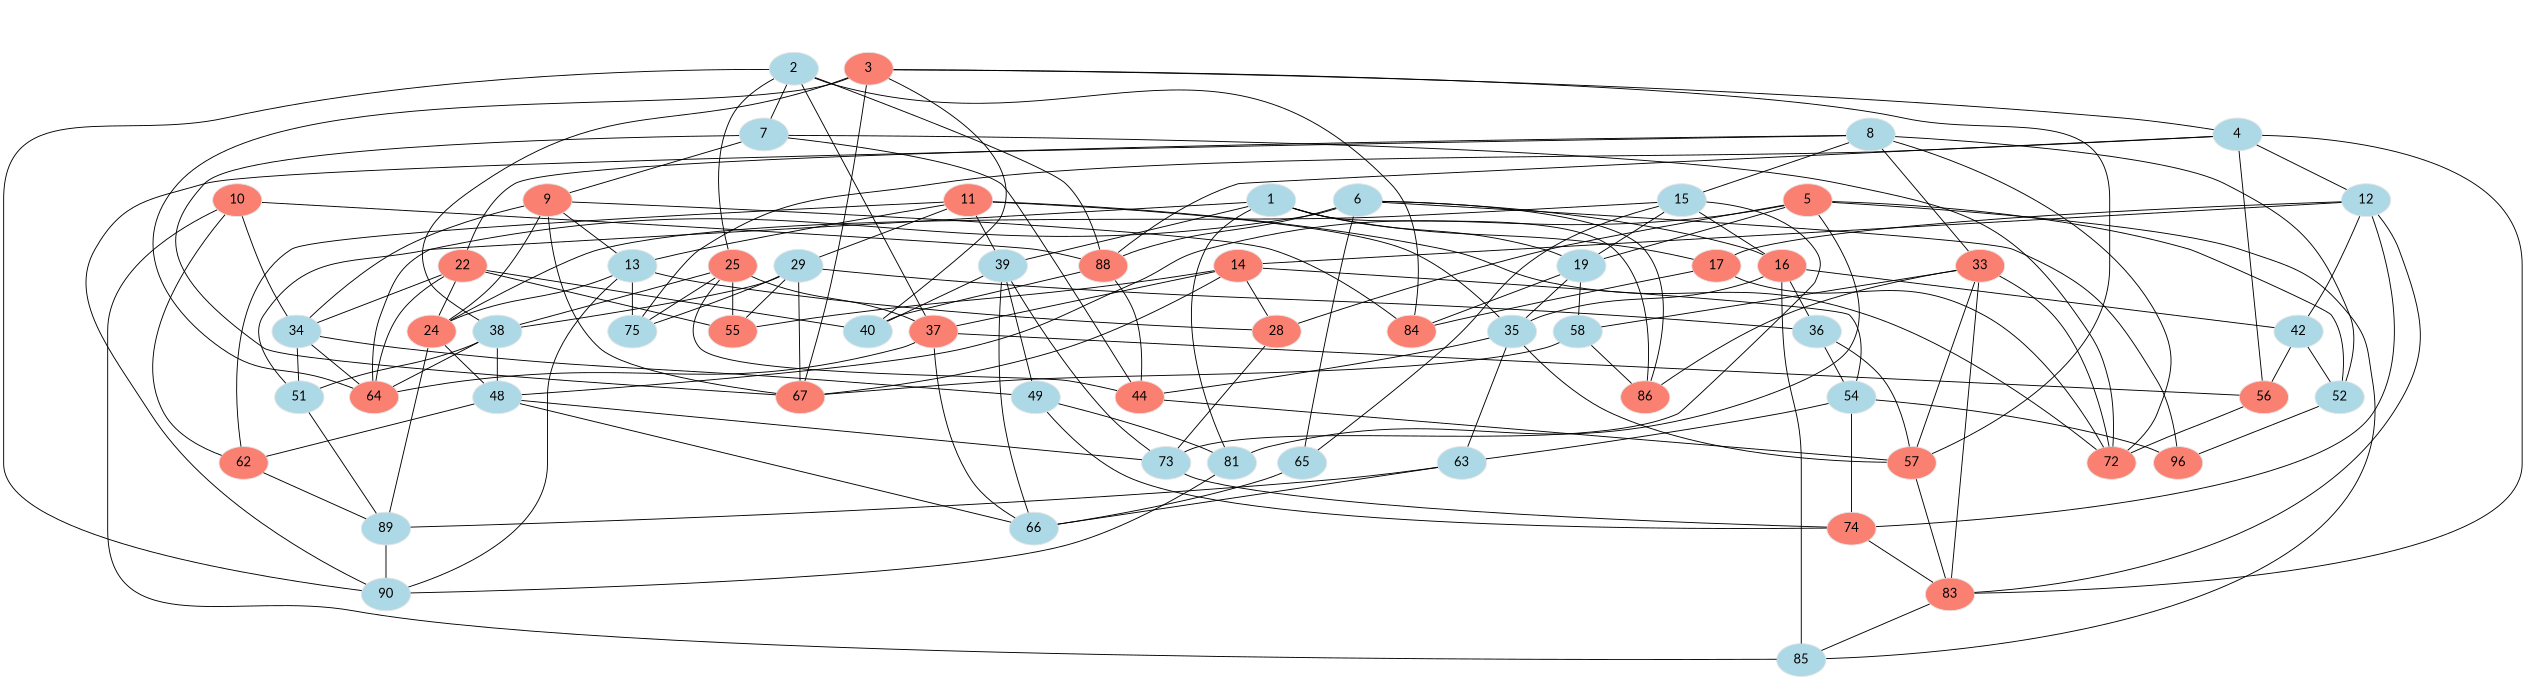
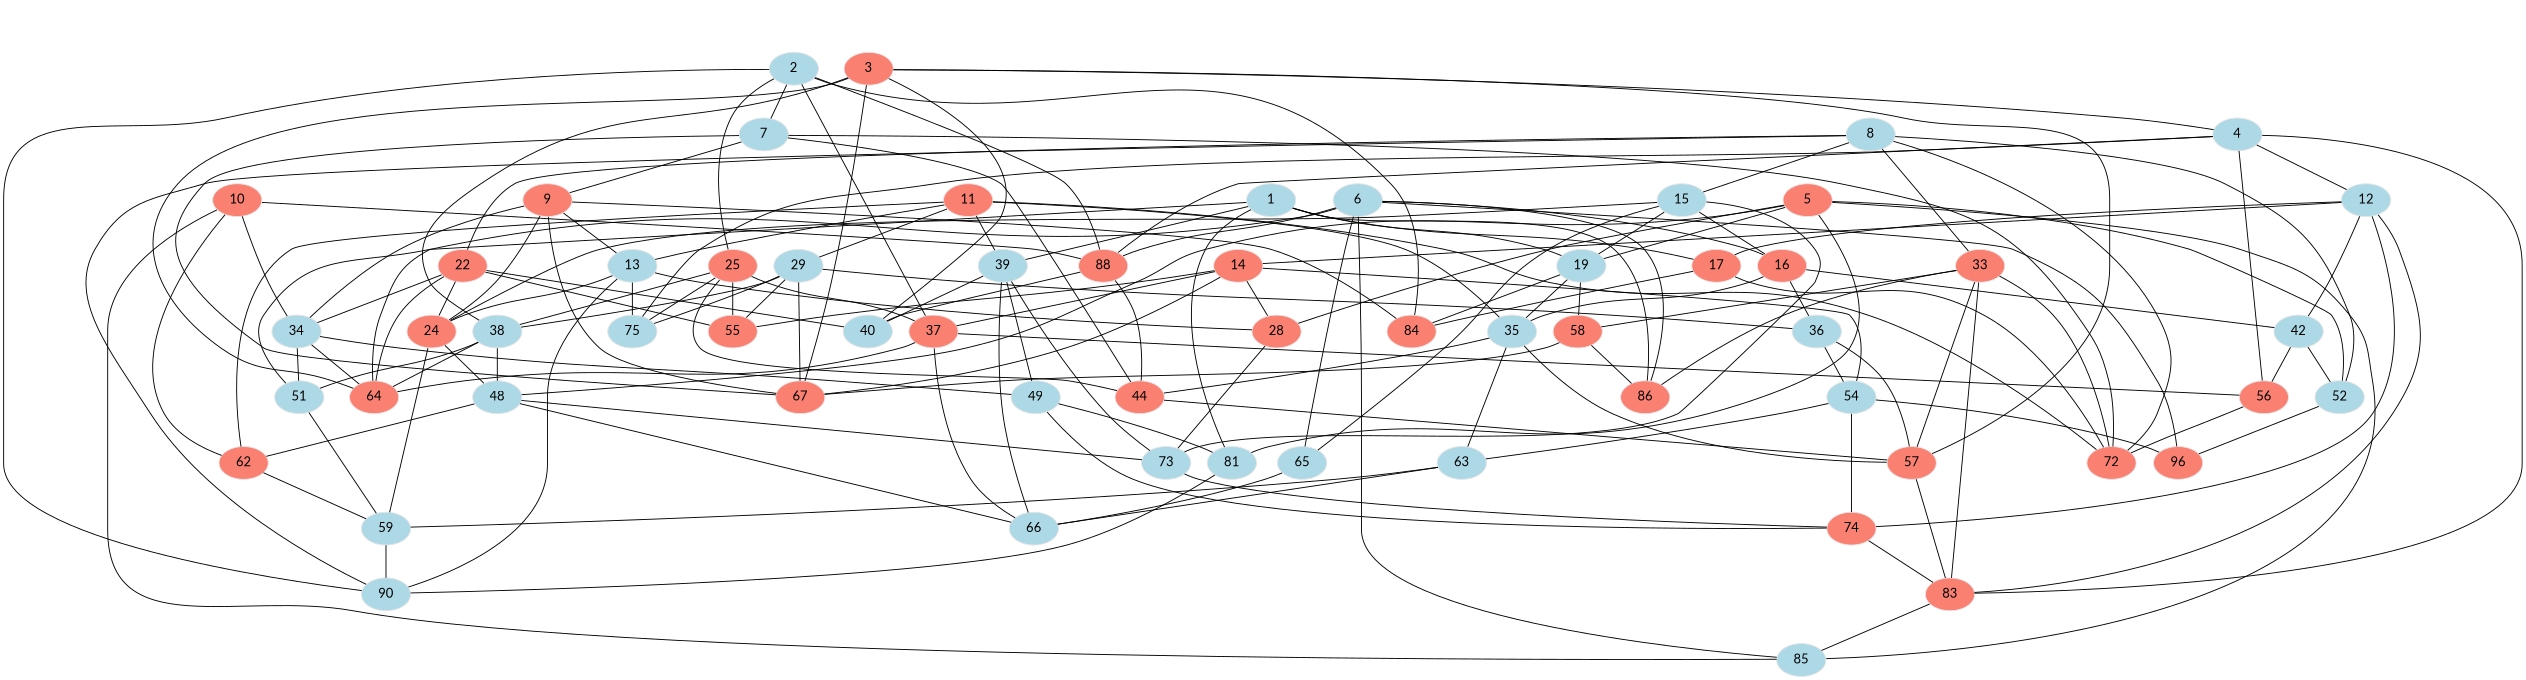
node "58": fillcolor lightblue -> salmon
edge "16" -- "85": now "6" -- "85"
node "89": label "89" -> "59"
